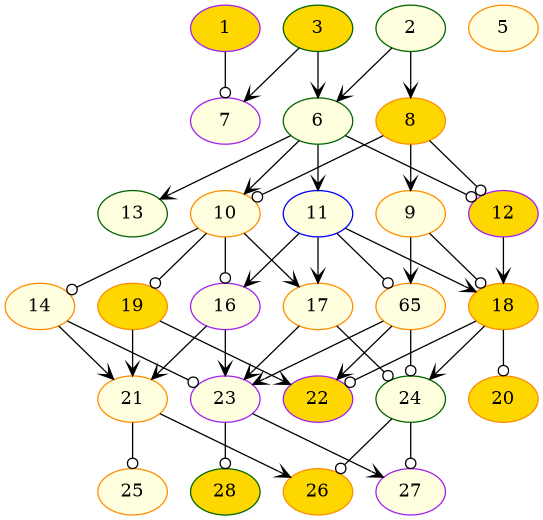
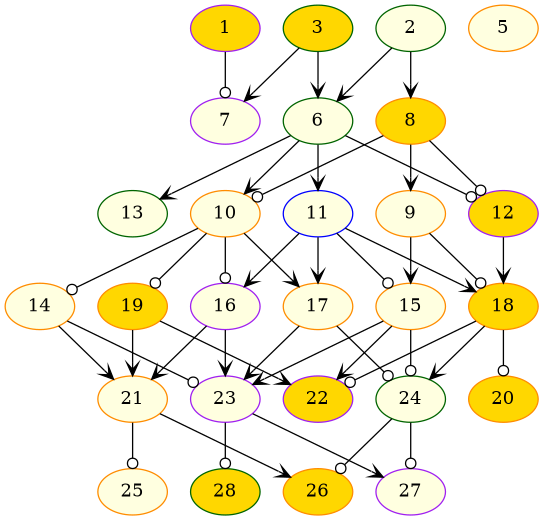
node "65": label "65" -> "15"
